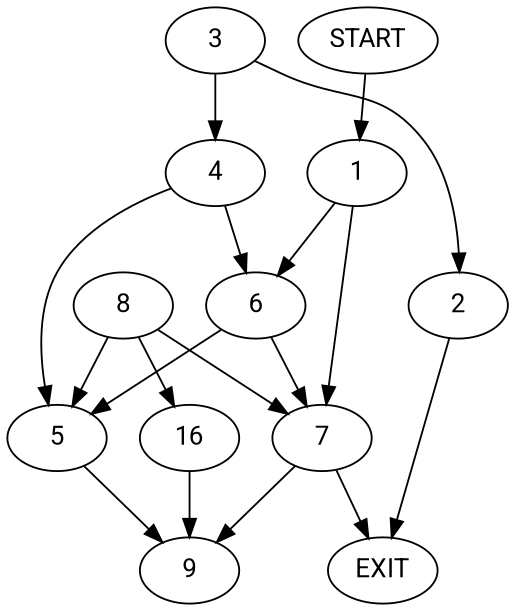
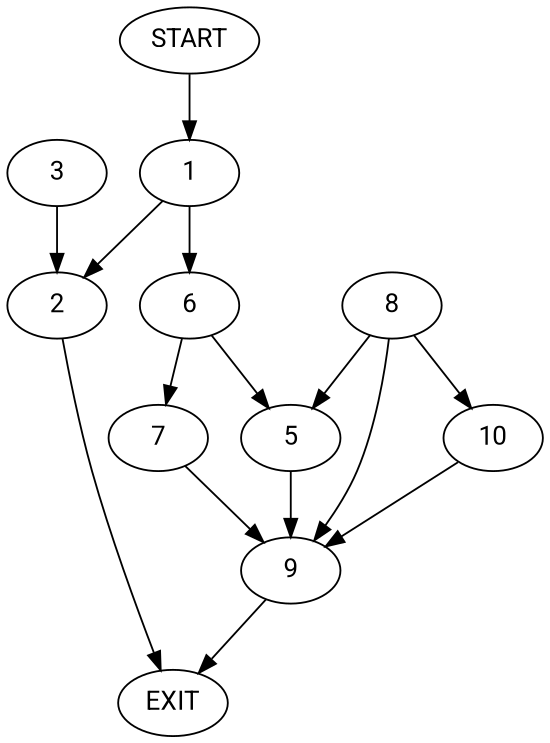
node "4": removed
edge "1" -> "7": now "1" -> "2"
edge "8" -> "7": now "8" -> "9"
node "16": label "16" -> "10"
edge "7" -> "EXIT": now "9" -> "EXIT"
